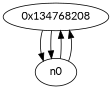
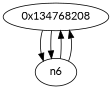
node "n0": label "n0" -> "n6"
